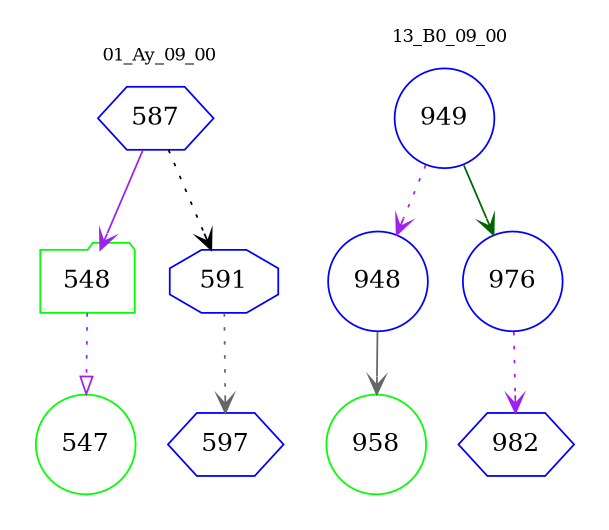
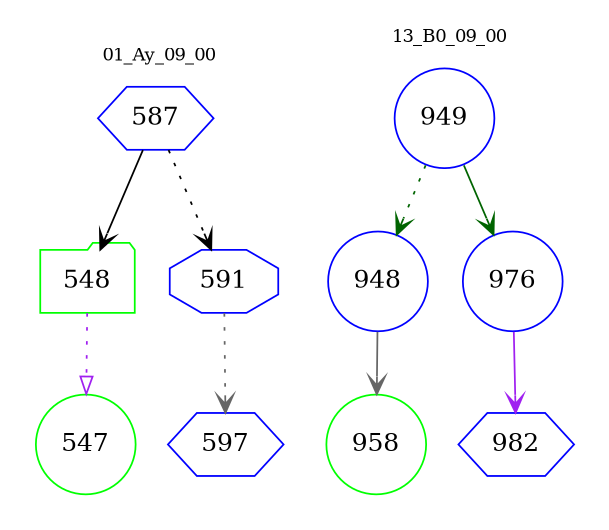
edge "587" -> "548": color purple -> black
edge "949" -> "948": color purple -> darkgreen
edge "976" -> "982": style dotted -> solid
